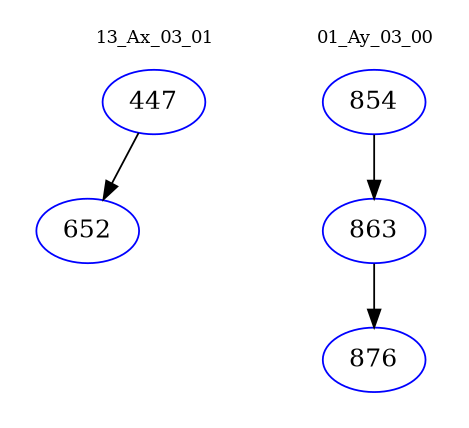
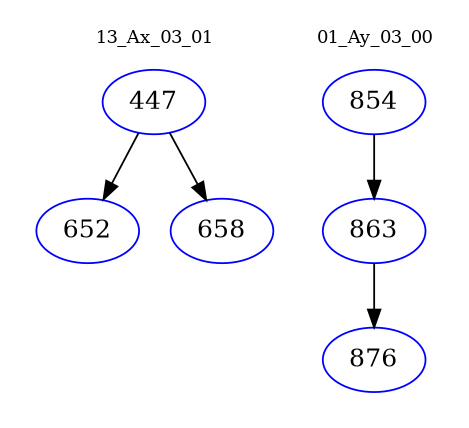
node "658": added
